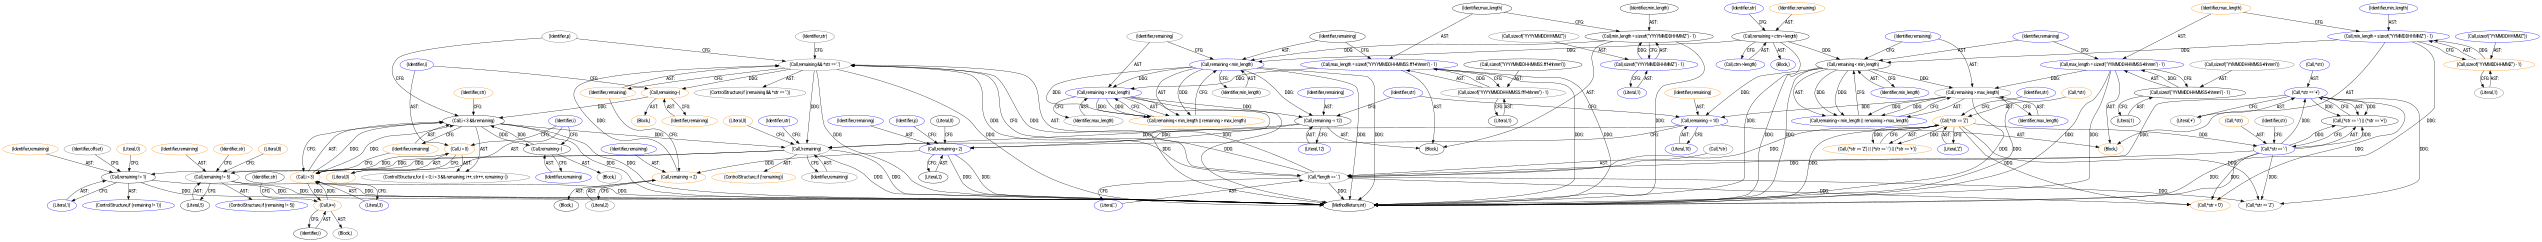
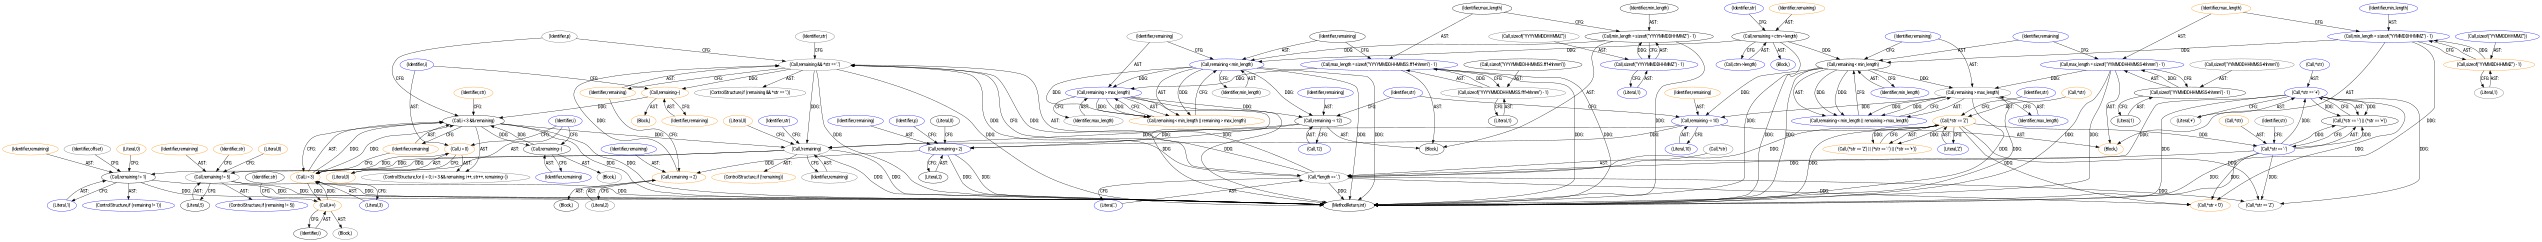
edge "(Call,remaining -= 10)" -> "(Call,remaining < 2)": label "CFG: " -> "DDG: "
node "(Literal,12)": label "(Literal,12)" -> "(Call,12)"
edge "(Call,*str == '+')" -> "(MethodReturn,int)": added, label "DDG:"
